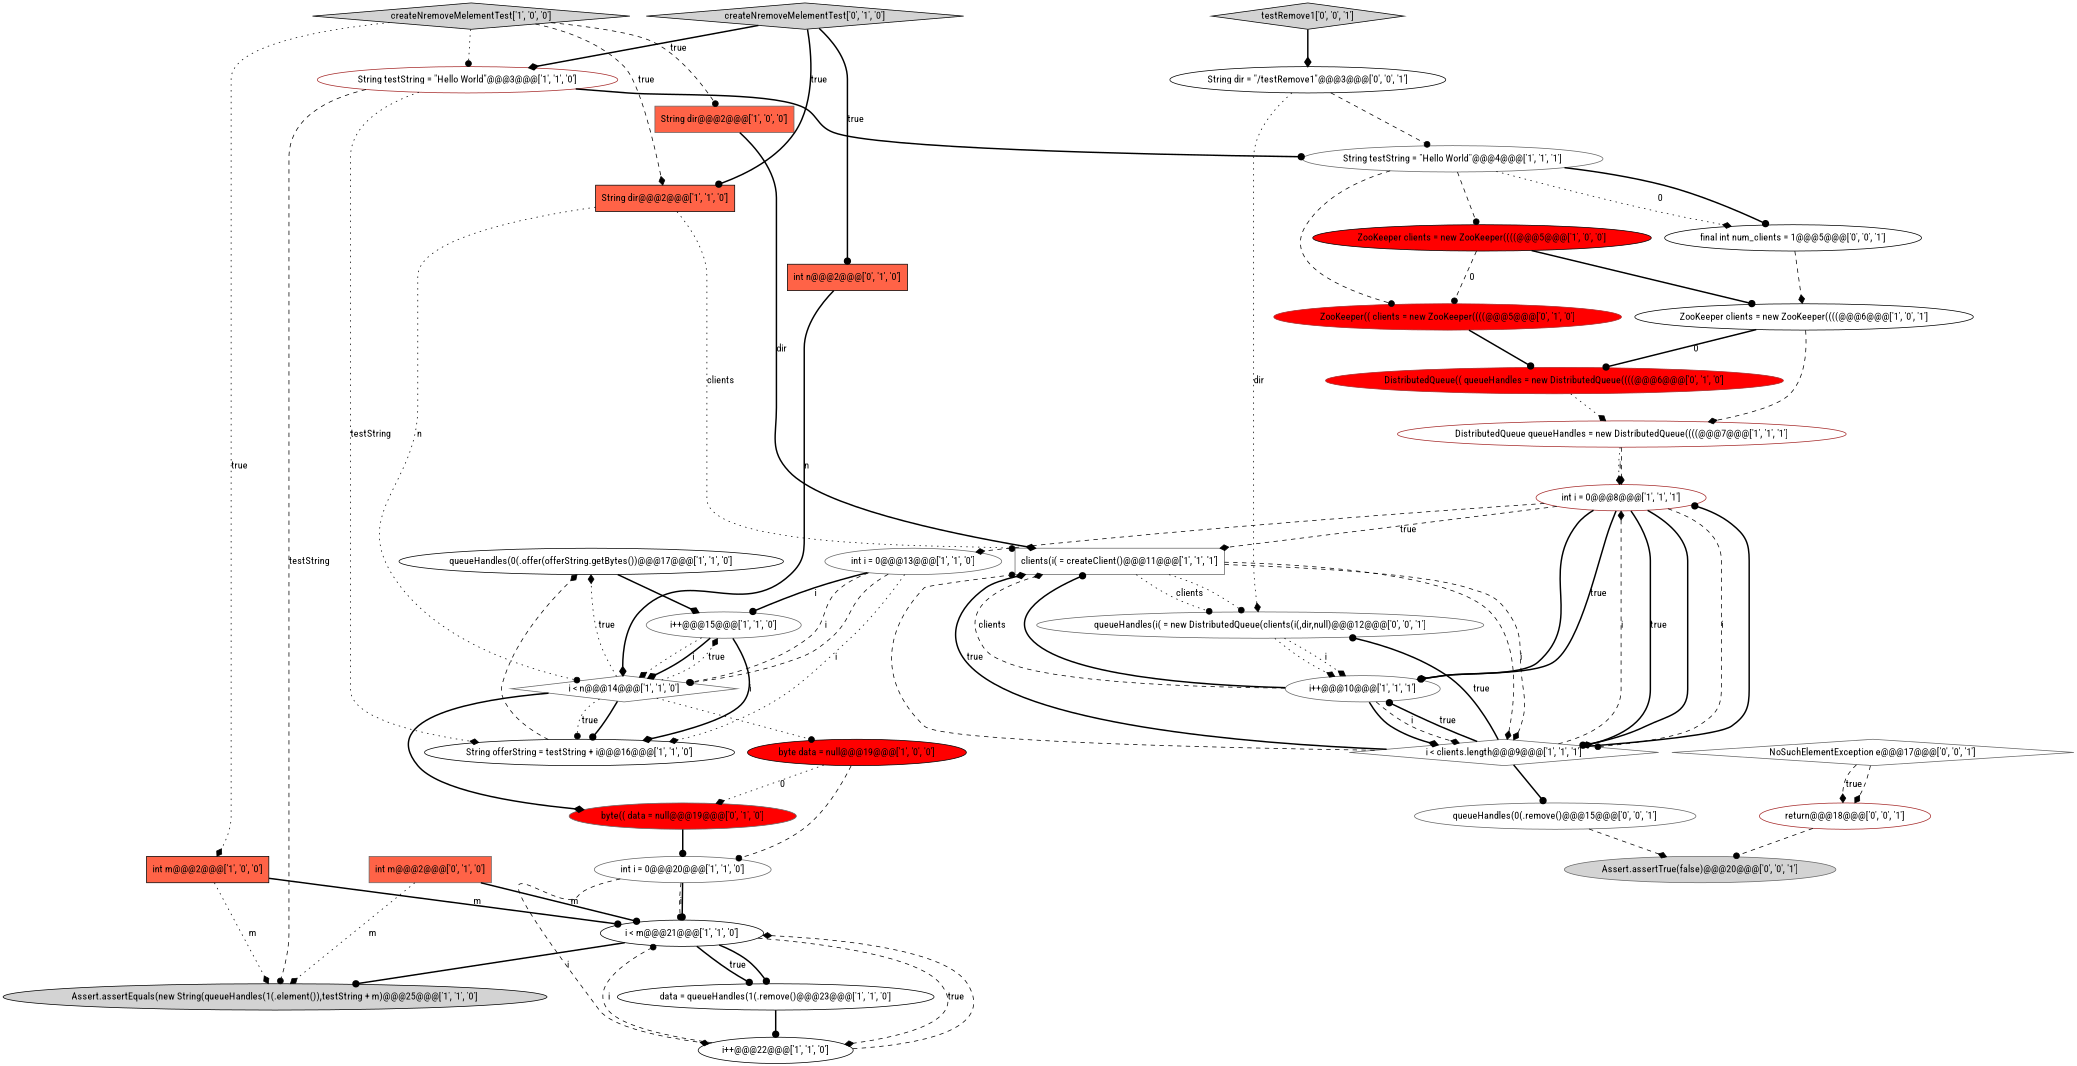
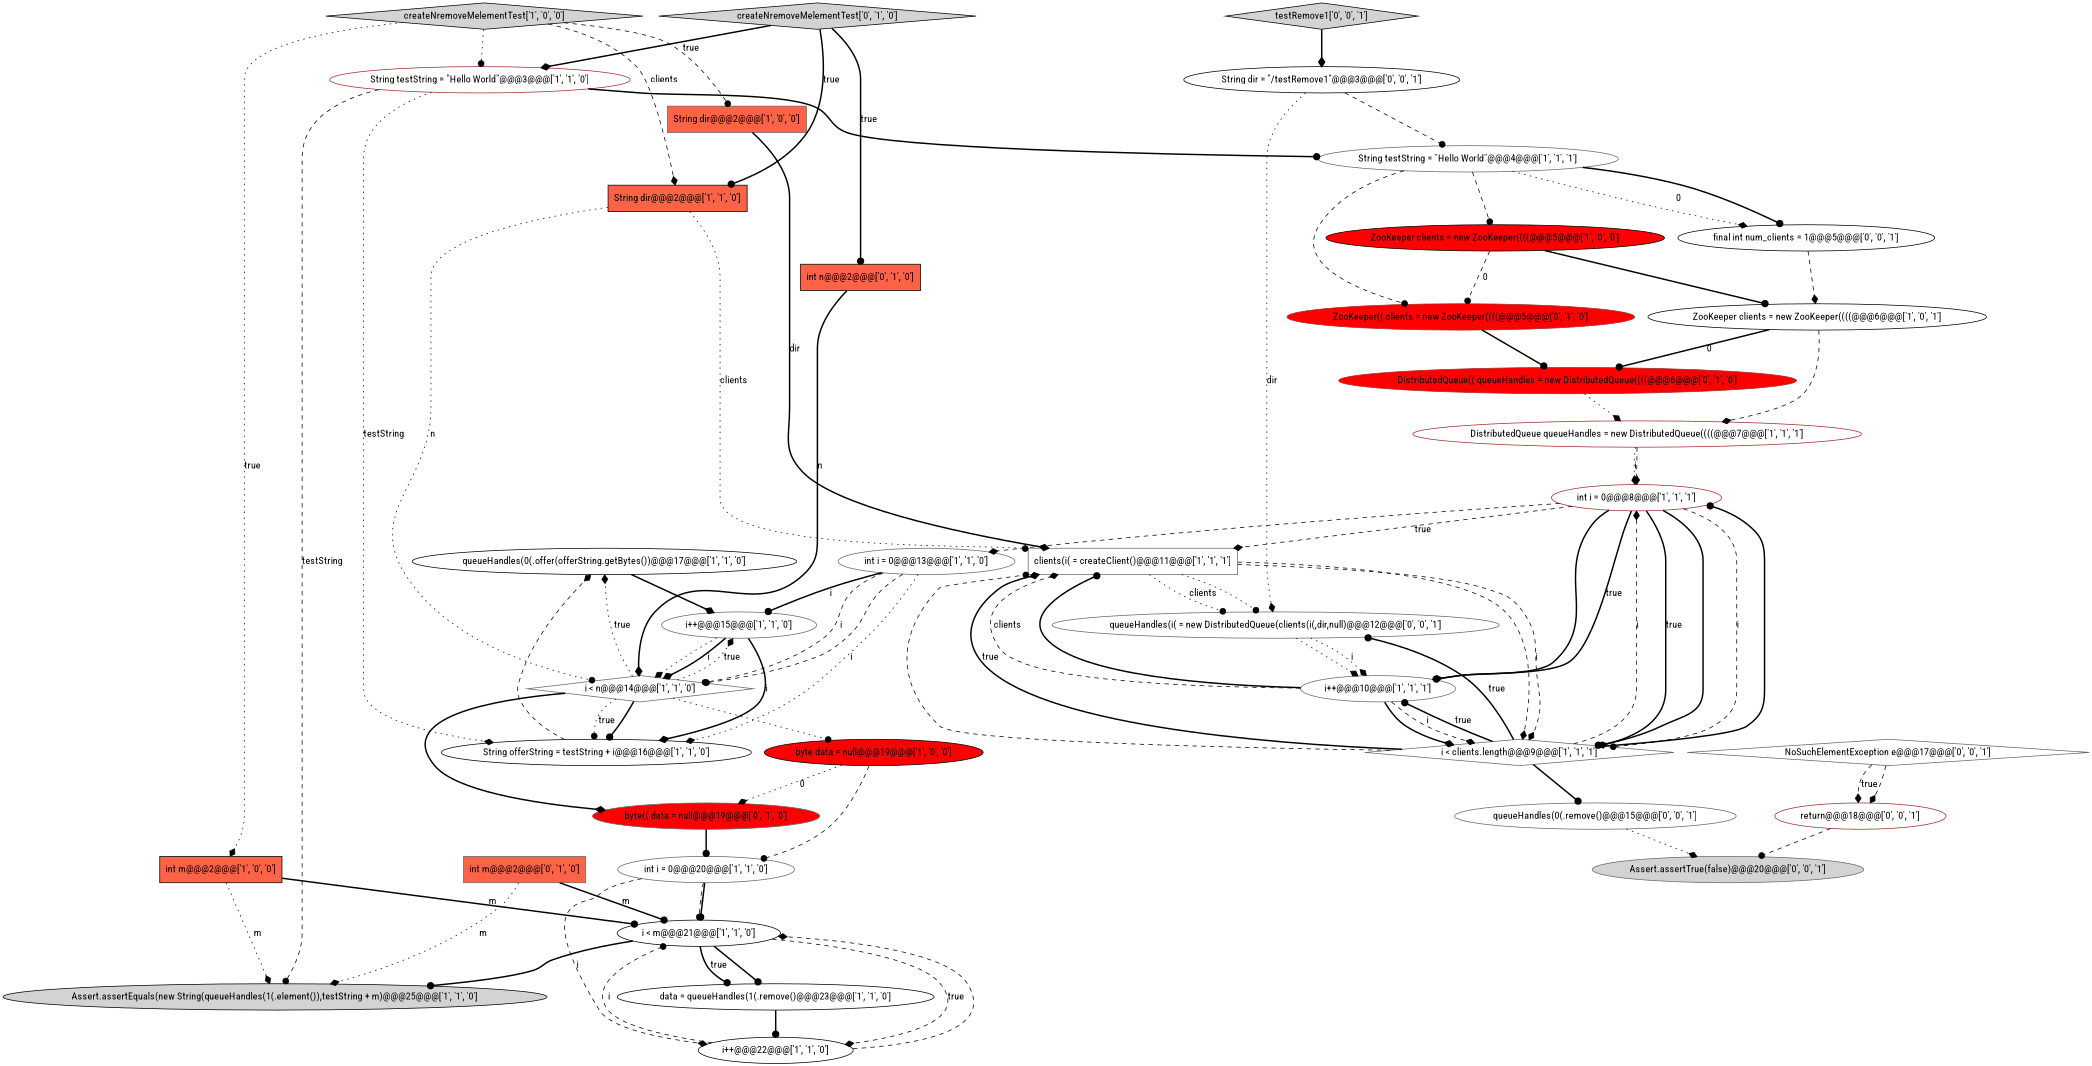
edge "createNremoveMelementTest['1', '0', '0']" -> "String dir@@@2@@@['1', '1', '0']": label "true" -> "clients"
edge "queueHandles(0(.remove()@@@15@@@['0', '0', '1']" -> "Assert.assertTrue(false)@@@20@@@['0', '0', '1']": style dashed -> dotted
